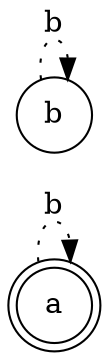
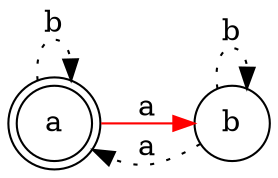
edge "a" -> "b": added, label "a"
edge "b" -> "a": added, label "a"
